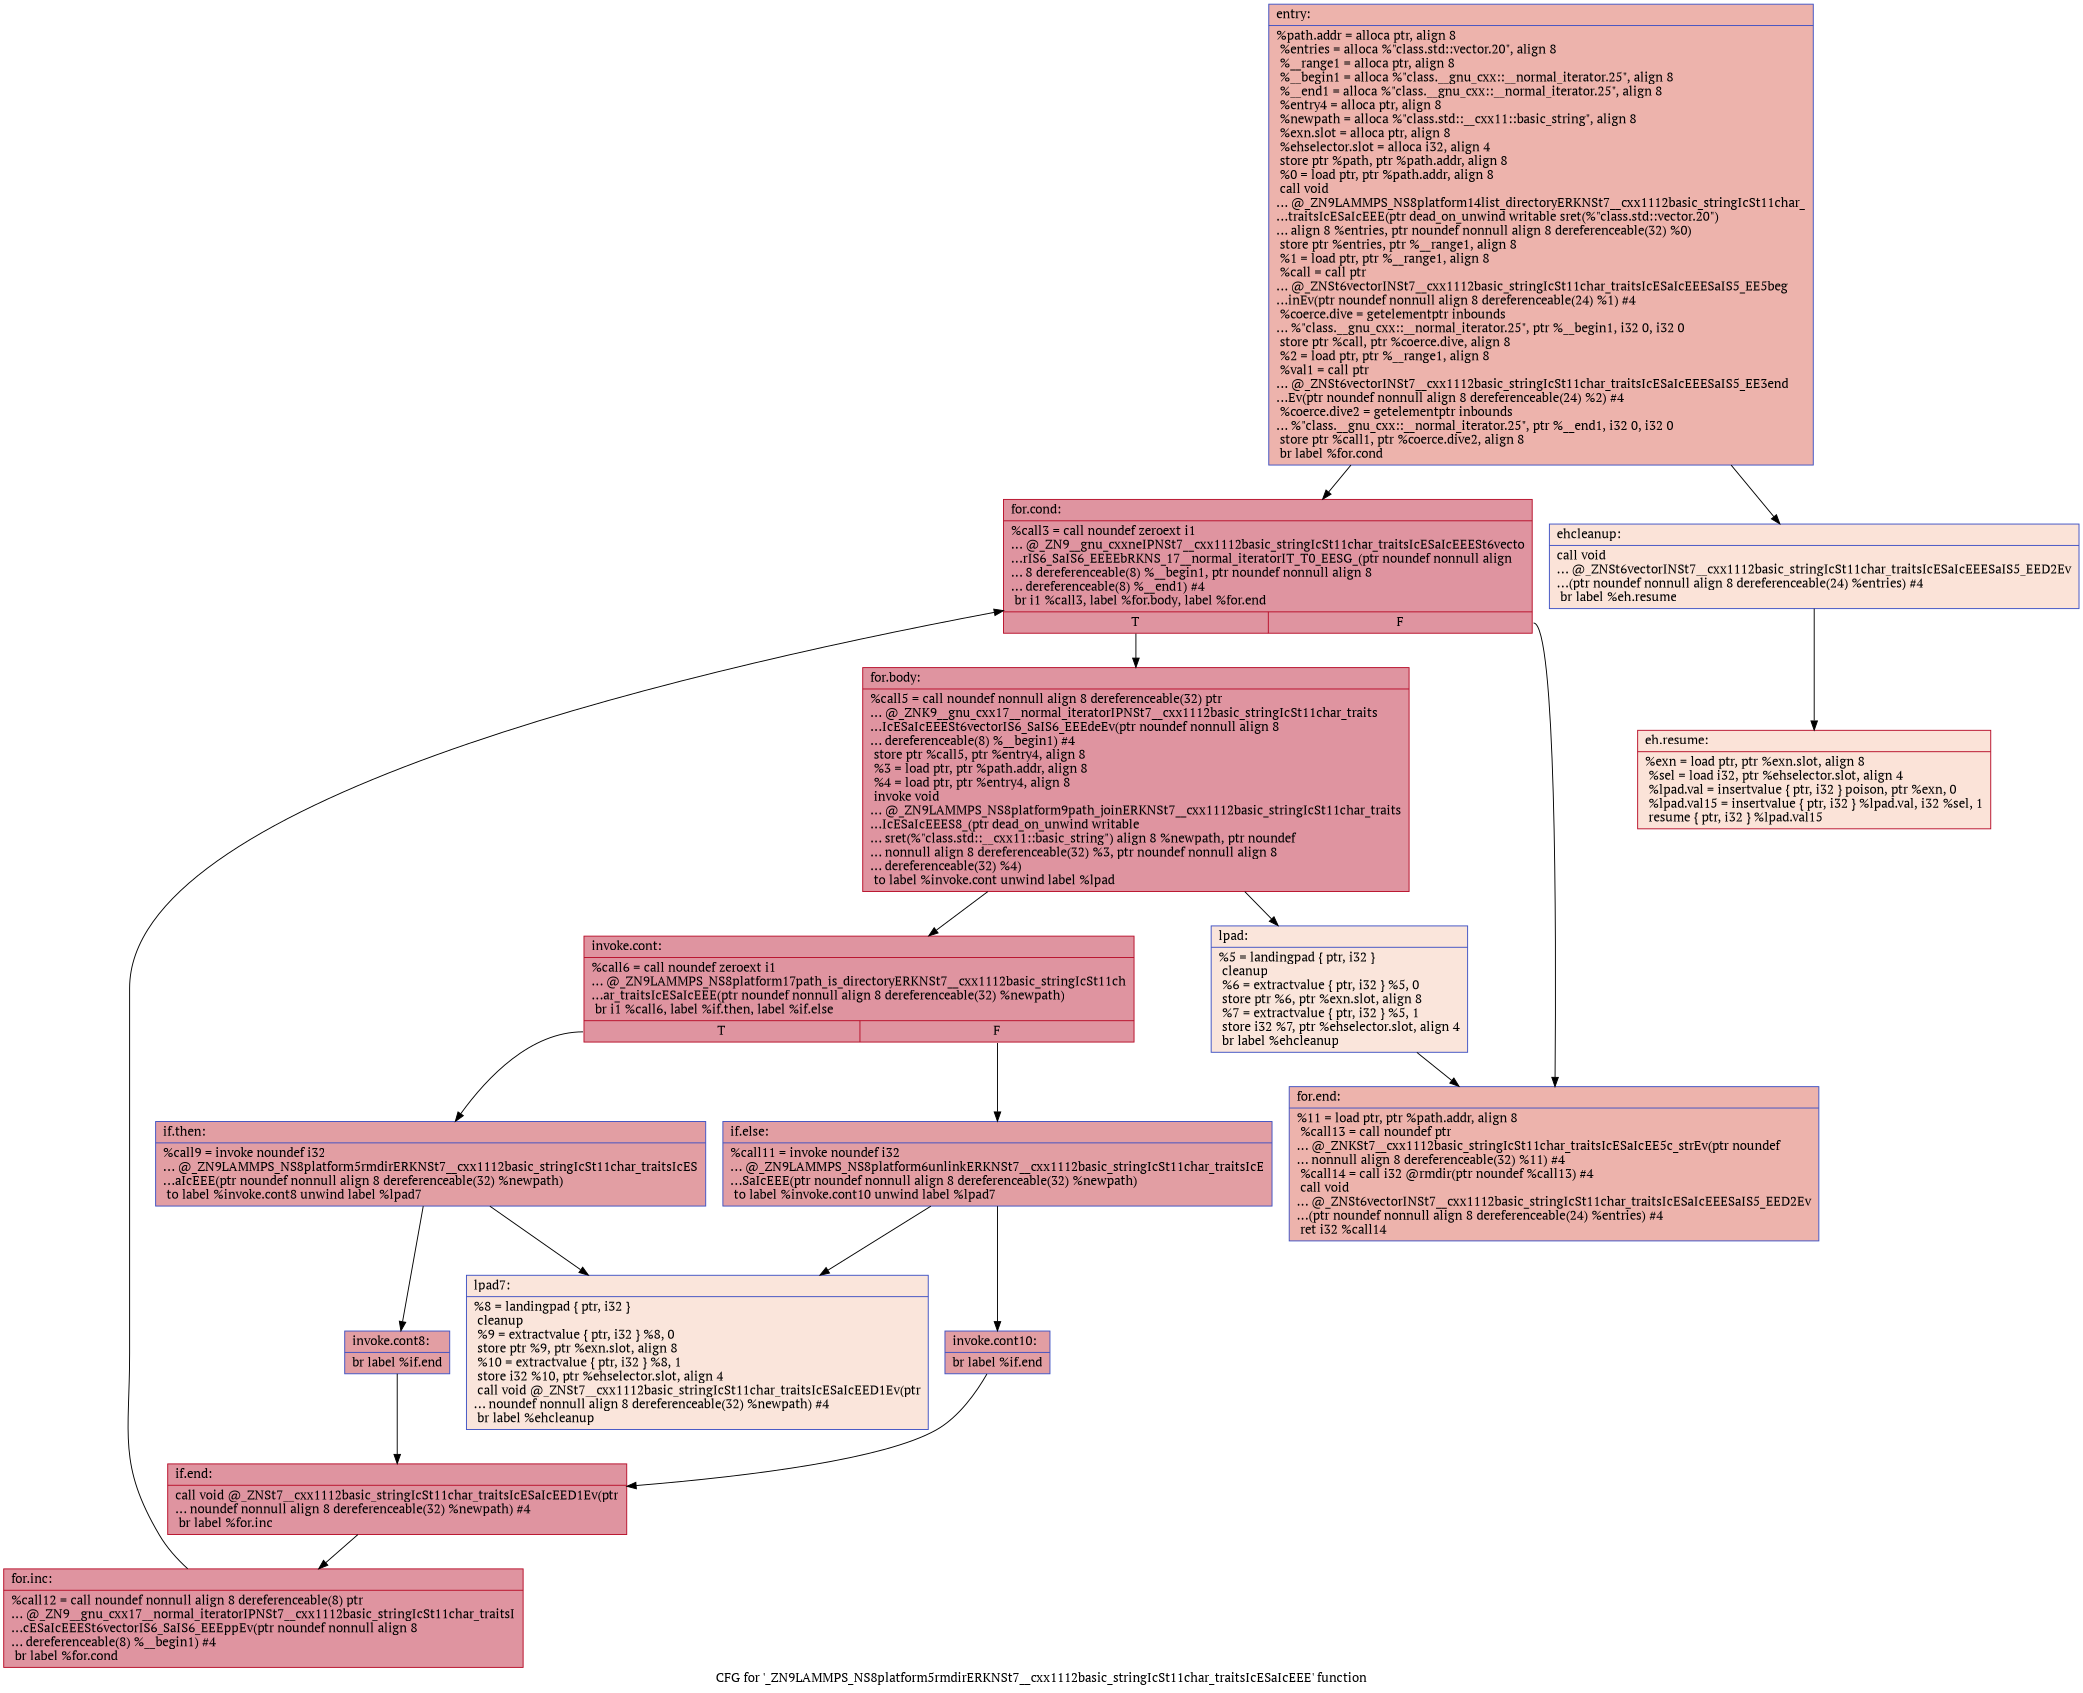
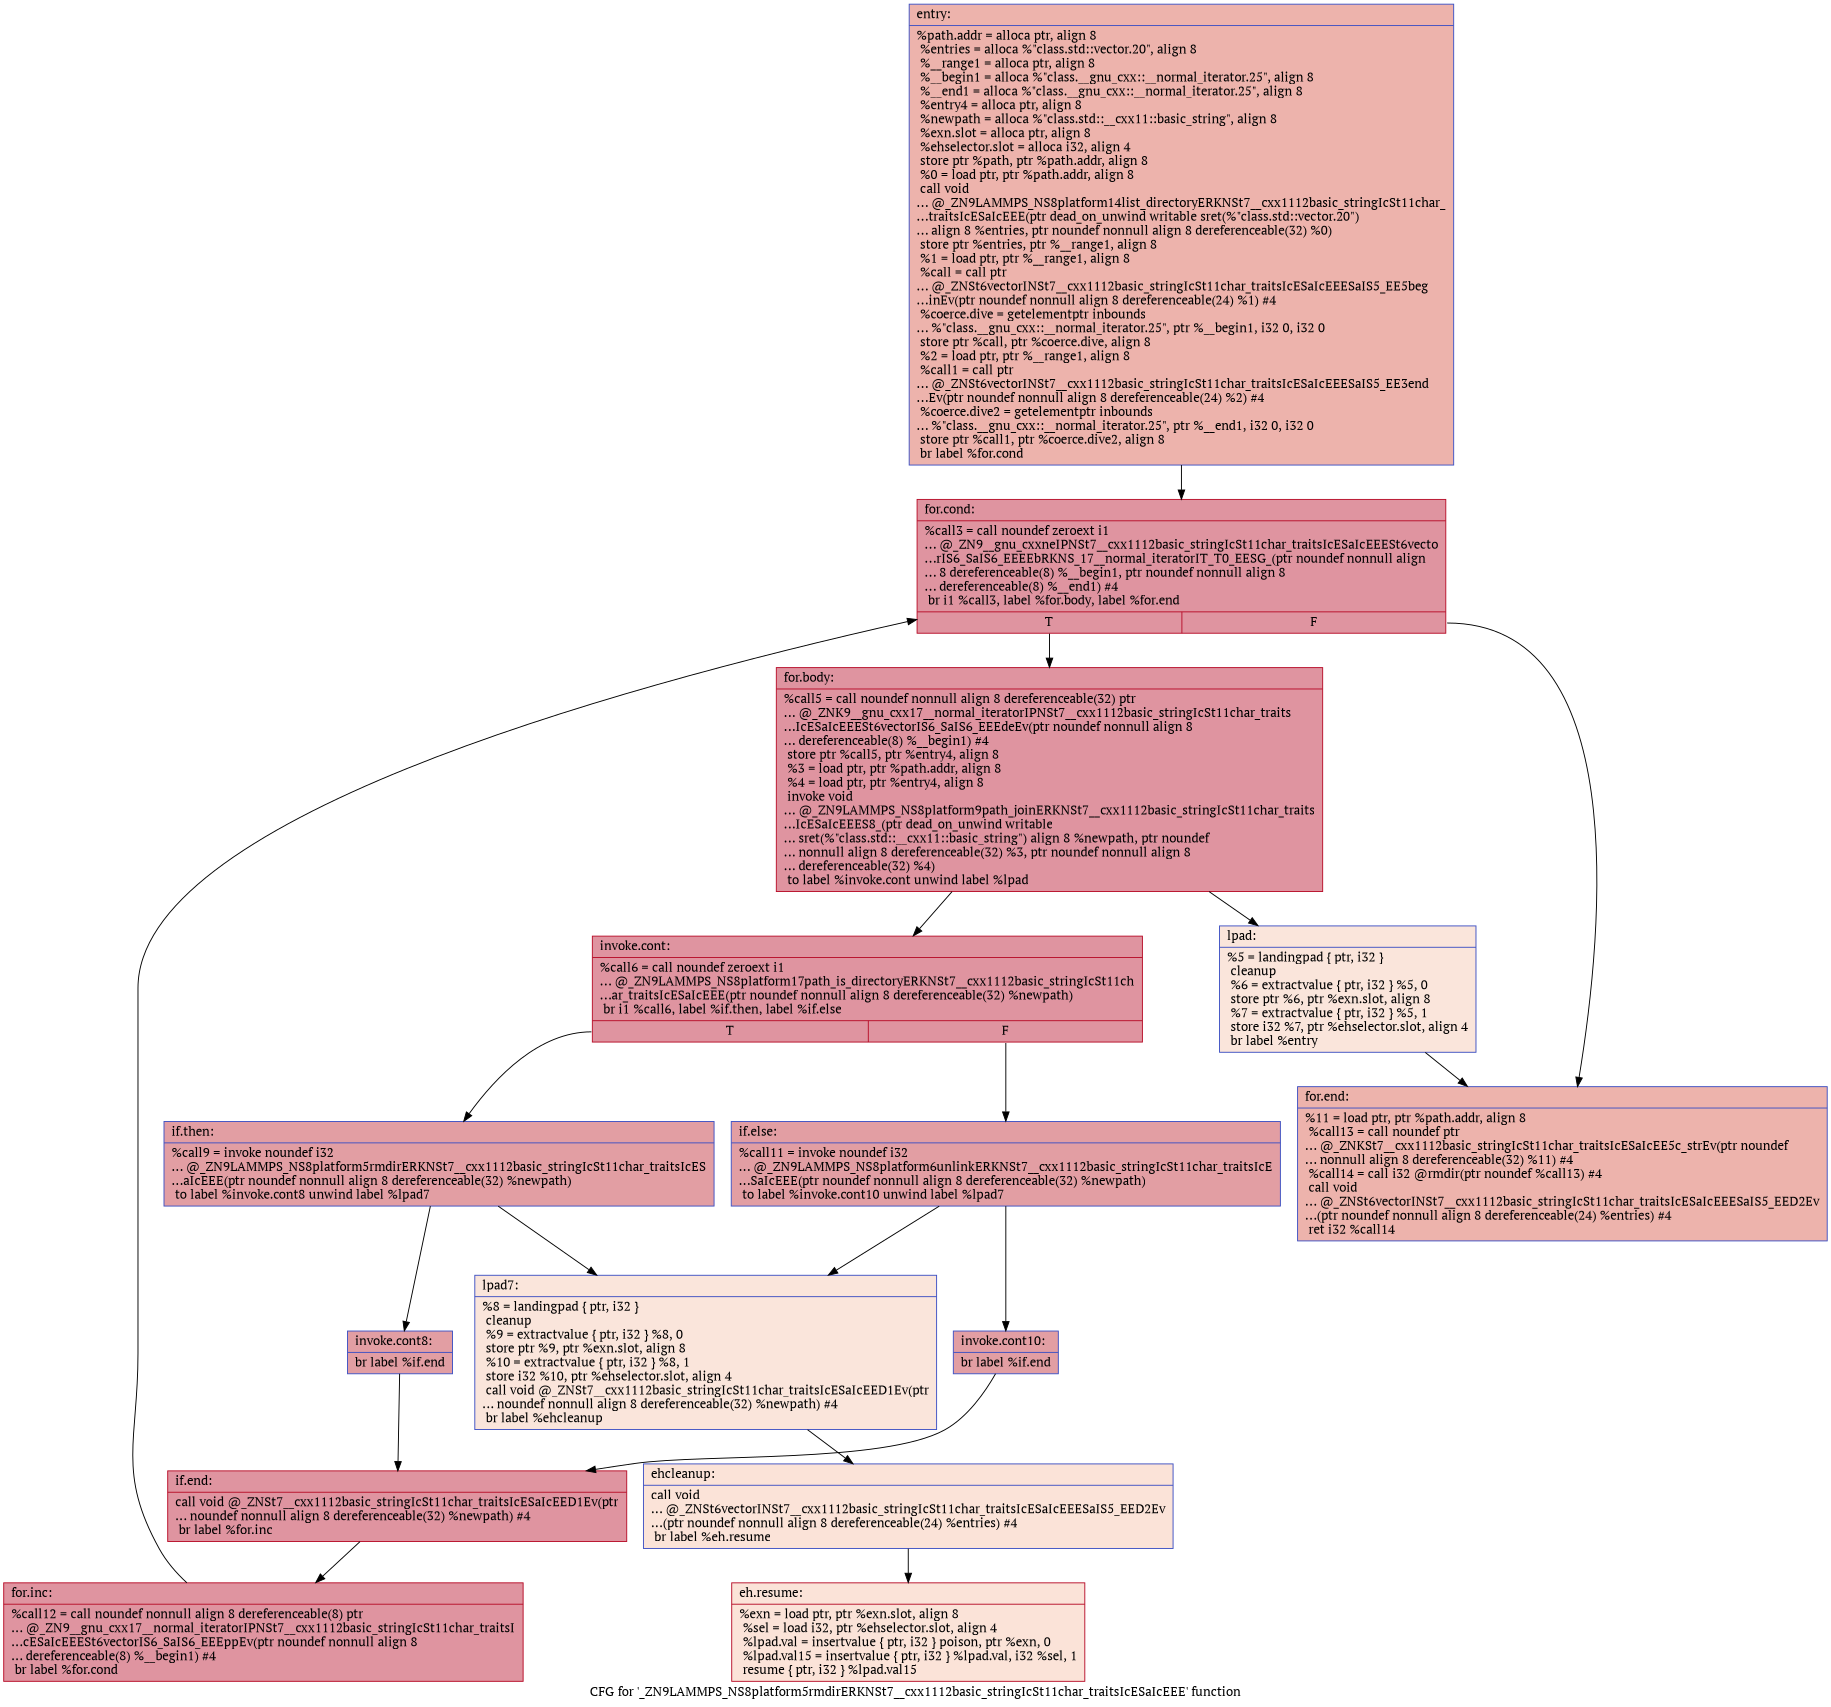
node "entry:": text "%val1 = call ptr" -> "%call1 = call ptr"
edge "entry:" -> "ehcleanup:": now "lpad7:" -> "ehcleanup:"
node "lpad:": text "br label %ehcleanup" -> "br label %entry"
